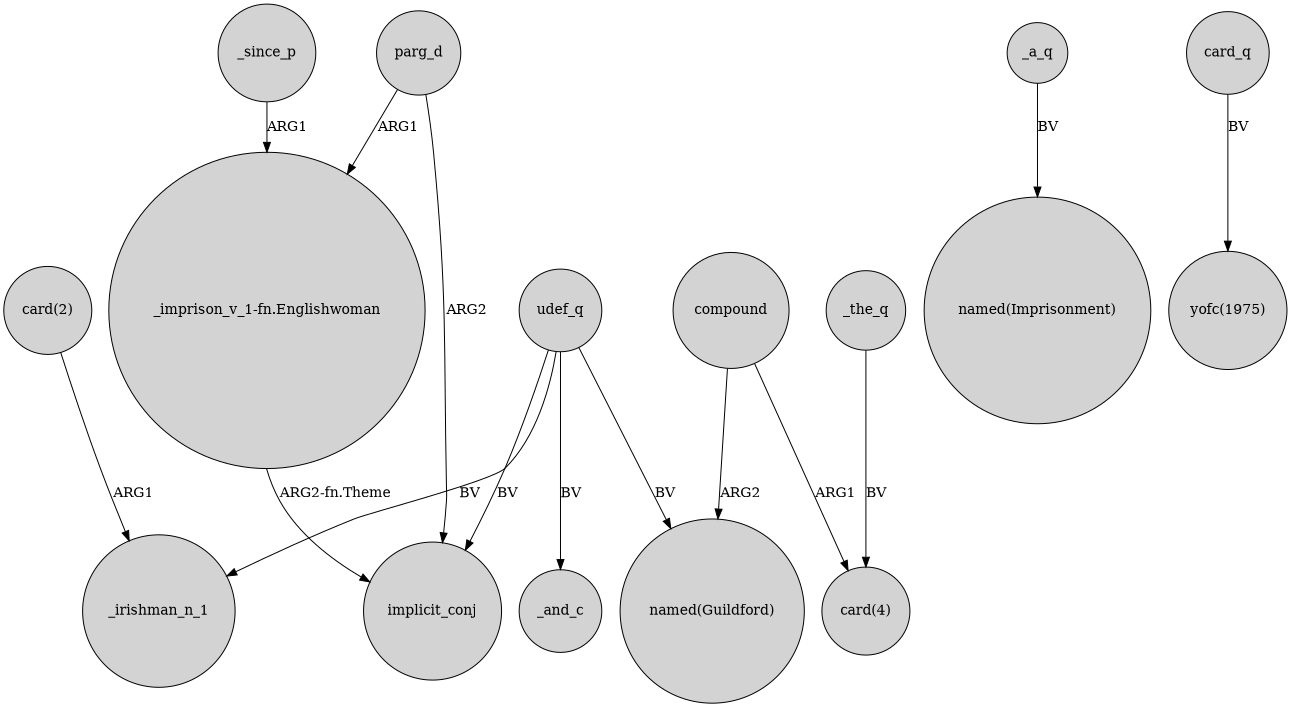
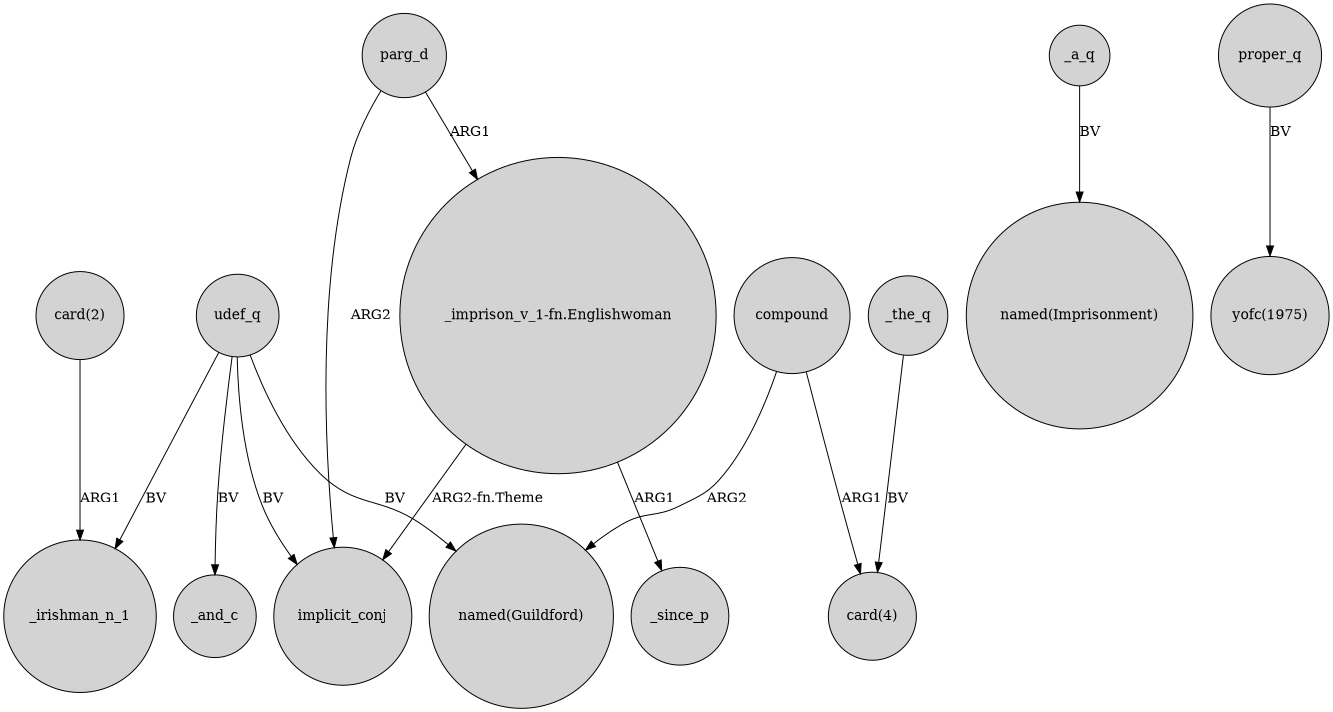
node "card_q": label "card_q" -> "proper_q"
edge "_since_p" -> "_imprison_v_1-fn.Englishwoman": reversed
